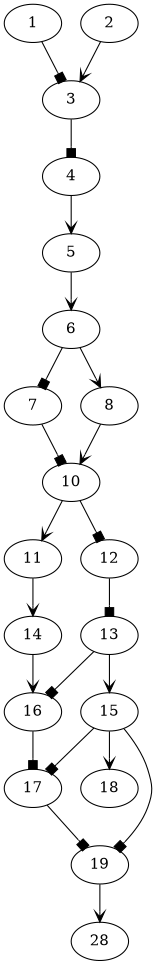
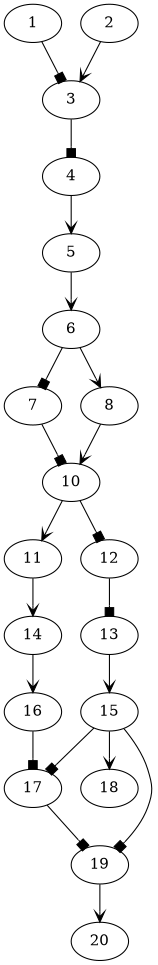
edge "13" -> "16": removed
node "28": label "28" -> "20"
